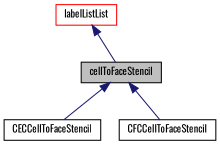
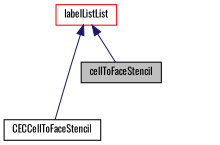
edge "CECCellToFaceStencil" -> "cellToFaceStencil": now "CECCellToFaceStencil" -> "labelListList"
node "CFCCellToFaceStencil": removed
